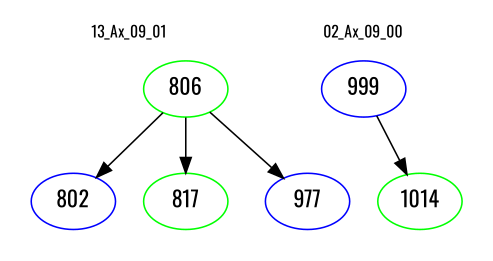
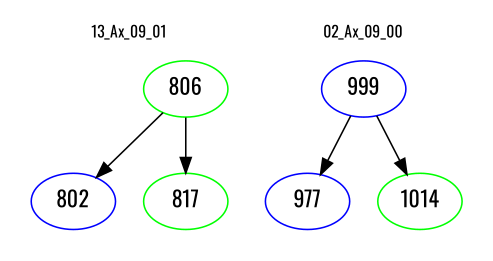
edge "806" -> "977": now "999" -> "977"
